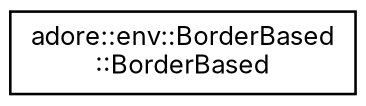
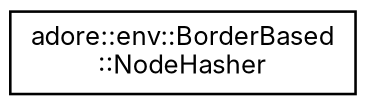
node "adore::env::BorderBased ::BorderBased": label "adore::env::BorderBased ::BorderBased" -> "adore::env::BorderBased ::NodeHasher"
